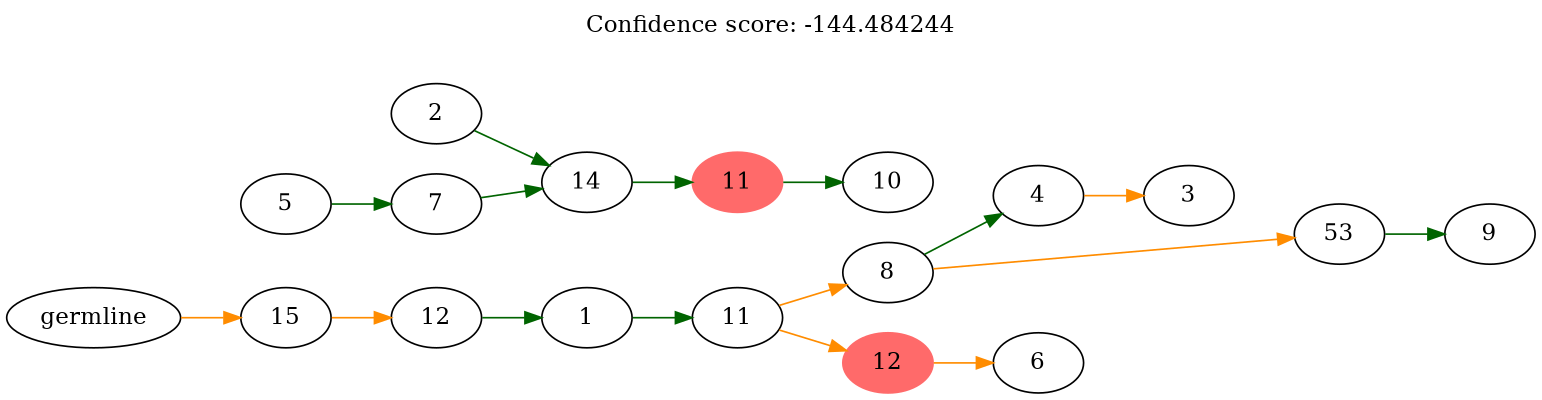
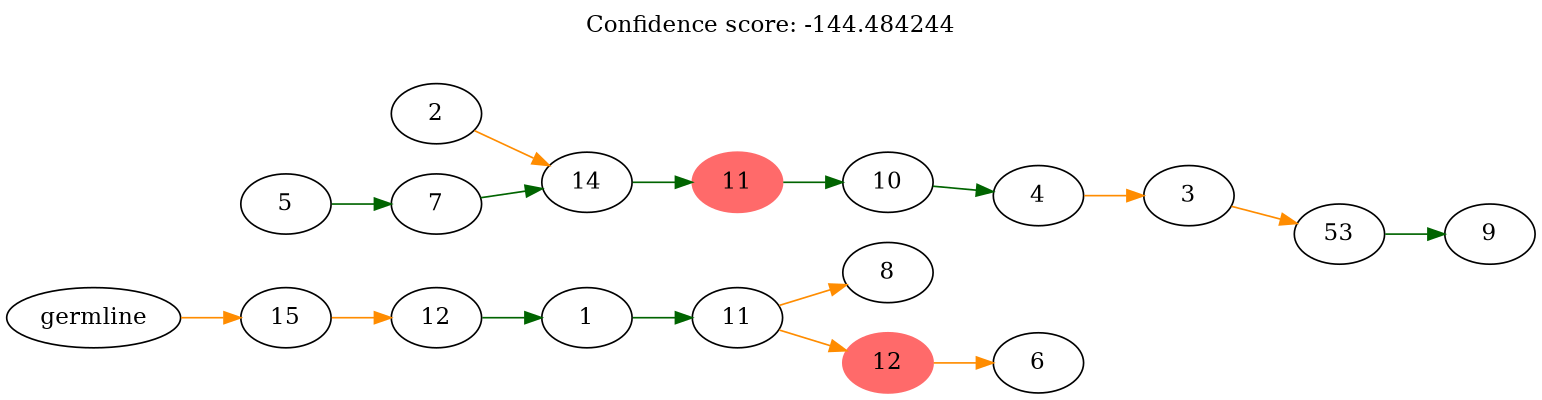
edge "2" -> "14": color darkgreen -> darkorange
edge "8" -> "4": now "10" -> "4"
edge "8" -> "53": now "3" -> "53"
